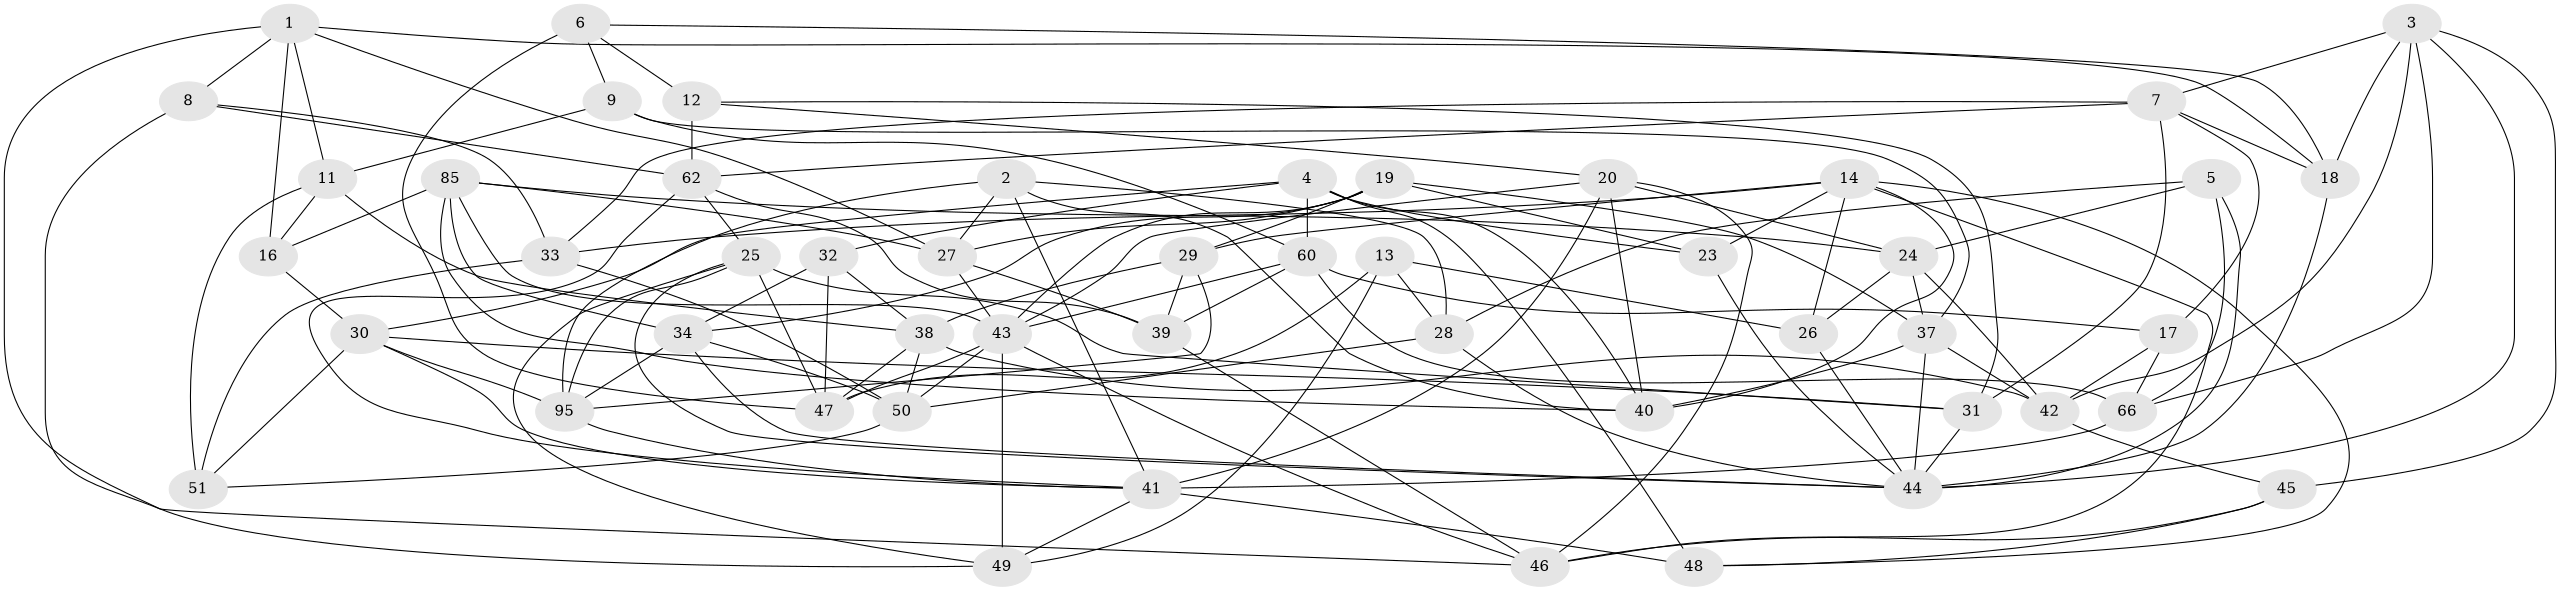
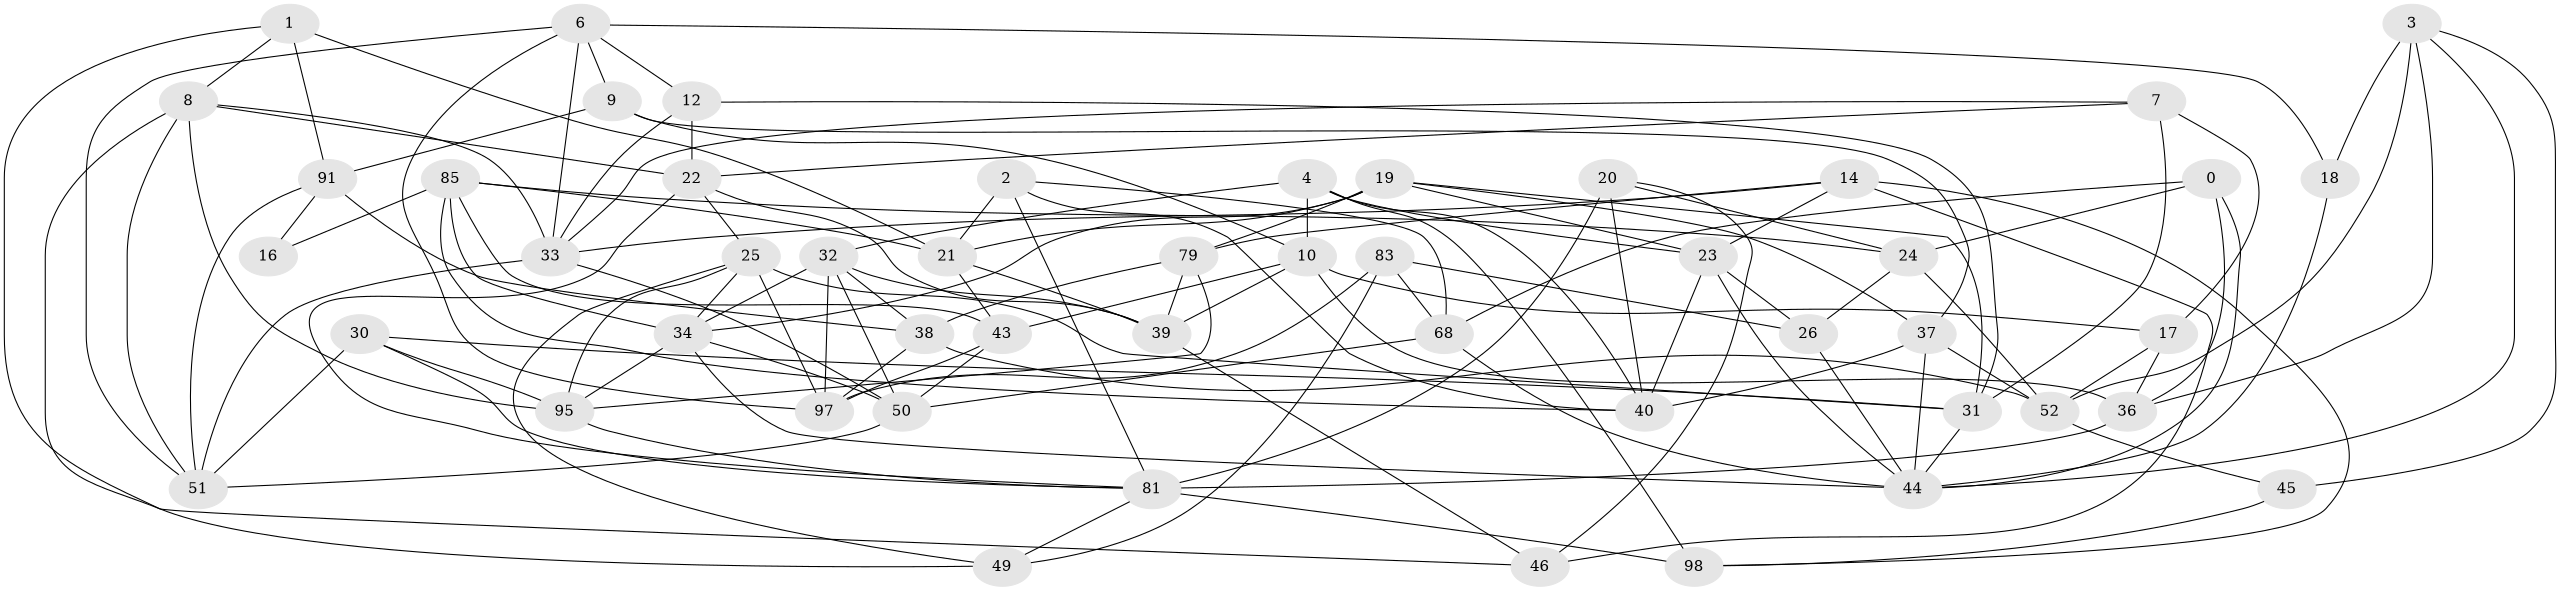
edge "1" -- "18": removed
edge "3" -- "7": removed
edge "6" -- "51": added
edge "12" -- "20": now "12" -- "33"
edge "1" -- "16": removed
edge "6" -- "33": added
edge "7" -- "18": removed
node "11": label "11" -> "91"
node "62": label "62" -> "22"
node "5": label "5" -> "0"
edge "2" -- "95": now "8" -- "95"
edge "20" -- "43": removed
edge "4" -- "30": removed
edge "19" -- "43": now "19" -- "31"
node "27": label "27" -> "21"
node "29": label "29" -> "79"
node "60": label "60" -> "10"
node "13": label "13" -> "83"
edge "14" -- "26": now "23" -- "26"
edge "24" -- "37": removed
edge "16" -- "30": removed
edge "32" -- "39": added
edge "8" -- "51": added
edge "14" -- "40": now "23" -- "40"
node "28": label "28" -> "68"
edge "38" -- "50": now "32" -- "50"
node "47": label "47" -> "97"
node "42": label "42" -> "52"
node "66": label "66" -> "36"
edge "43" -- "49": removed
edge "43" -- "46": removed
edge "25" -- "44": now "25" -- "34"
node "41": label "41" -> "81"
edge "45" -- "46": removed
node "48": label "48" -> "98"
